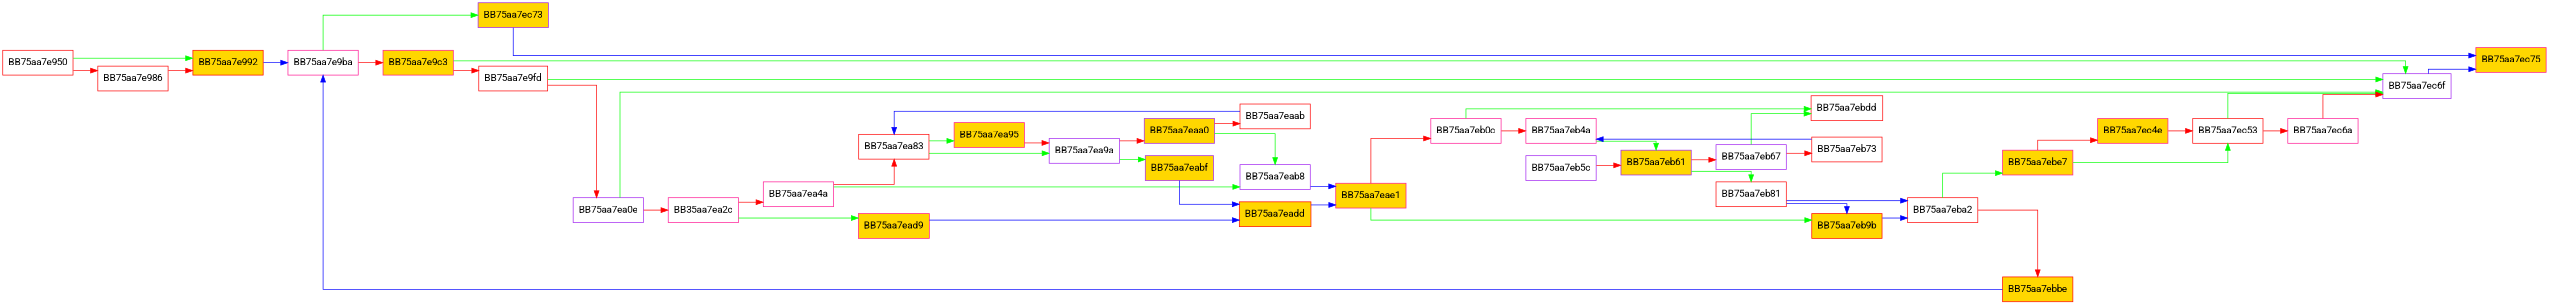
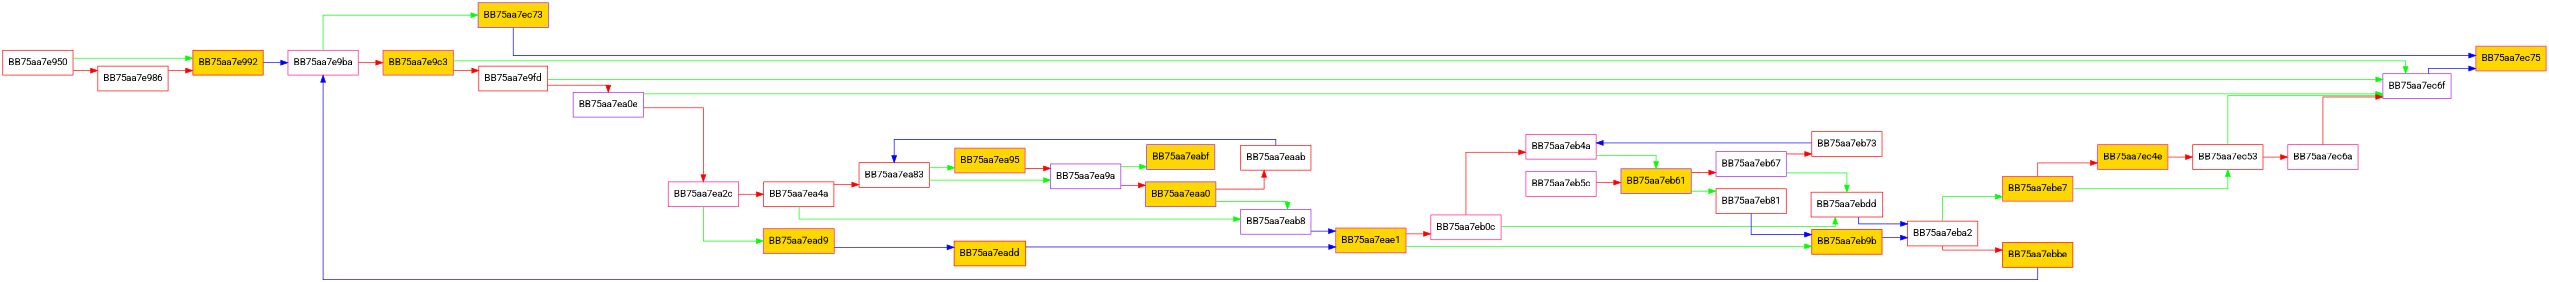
node "BB75aa7eb5c": color purple -> deeppink
node "BB75aa7ea4a": color deeppink -> red
edge "BB75aa7eb81" -> "BB75aa7eba2": now "BB75aa7ebdd" -> "BB75aa7eba2"
edge "BB75aa7eabf" -> "BB75aa7eadd": removed
node "BB35aa7ea2c": label "BB35aa7ea2c" -> "BB75aa7ea2c"
